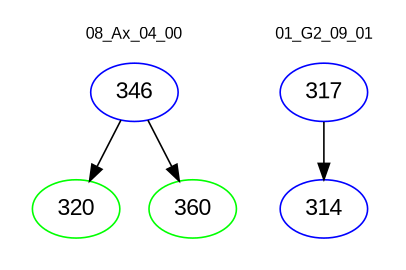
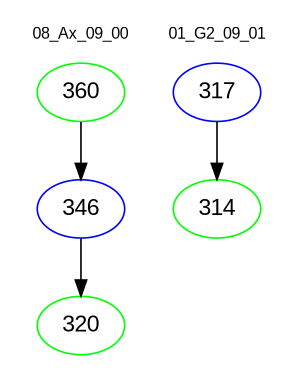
cluster "08_Ax_04_00": label "08_Ax_04_00" -> "08_Ax_09_00"
edge "346" -> "360": reversed
node "314": color blue -> green
